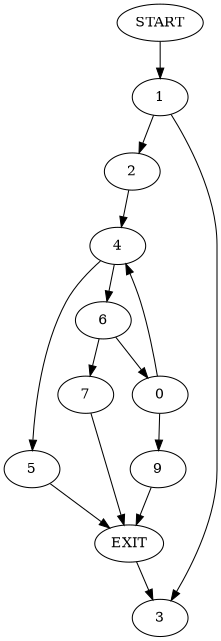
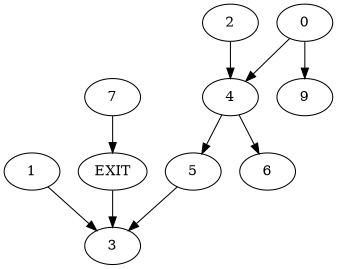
node "START": removed
edge "1" -> "2": removed
edge "6" -> "7": removed
edge "6" -> "0": removed
edge "9" -> "EXIT": removed
edge "5" -> "EXIT": now "5" -> "3"
